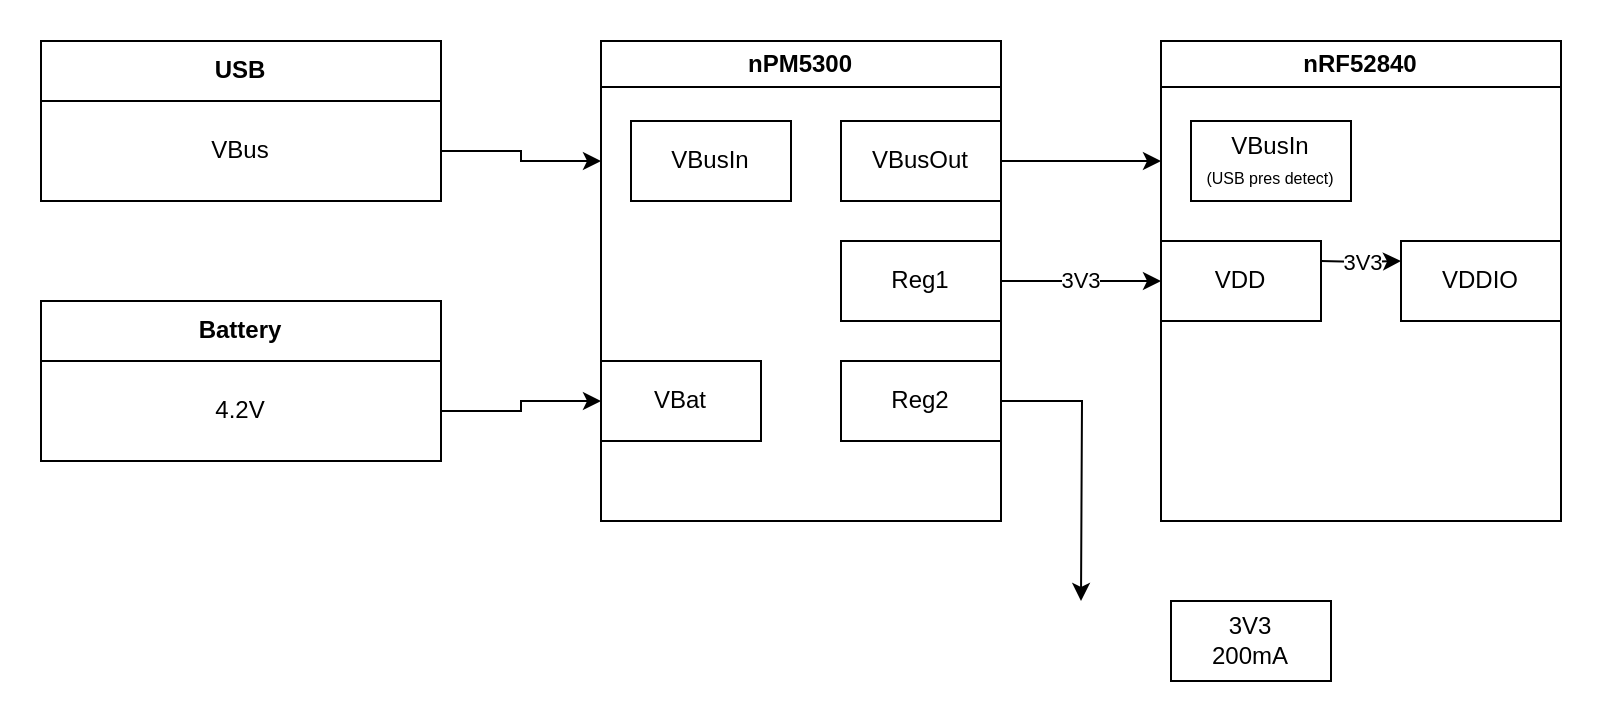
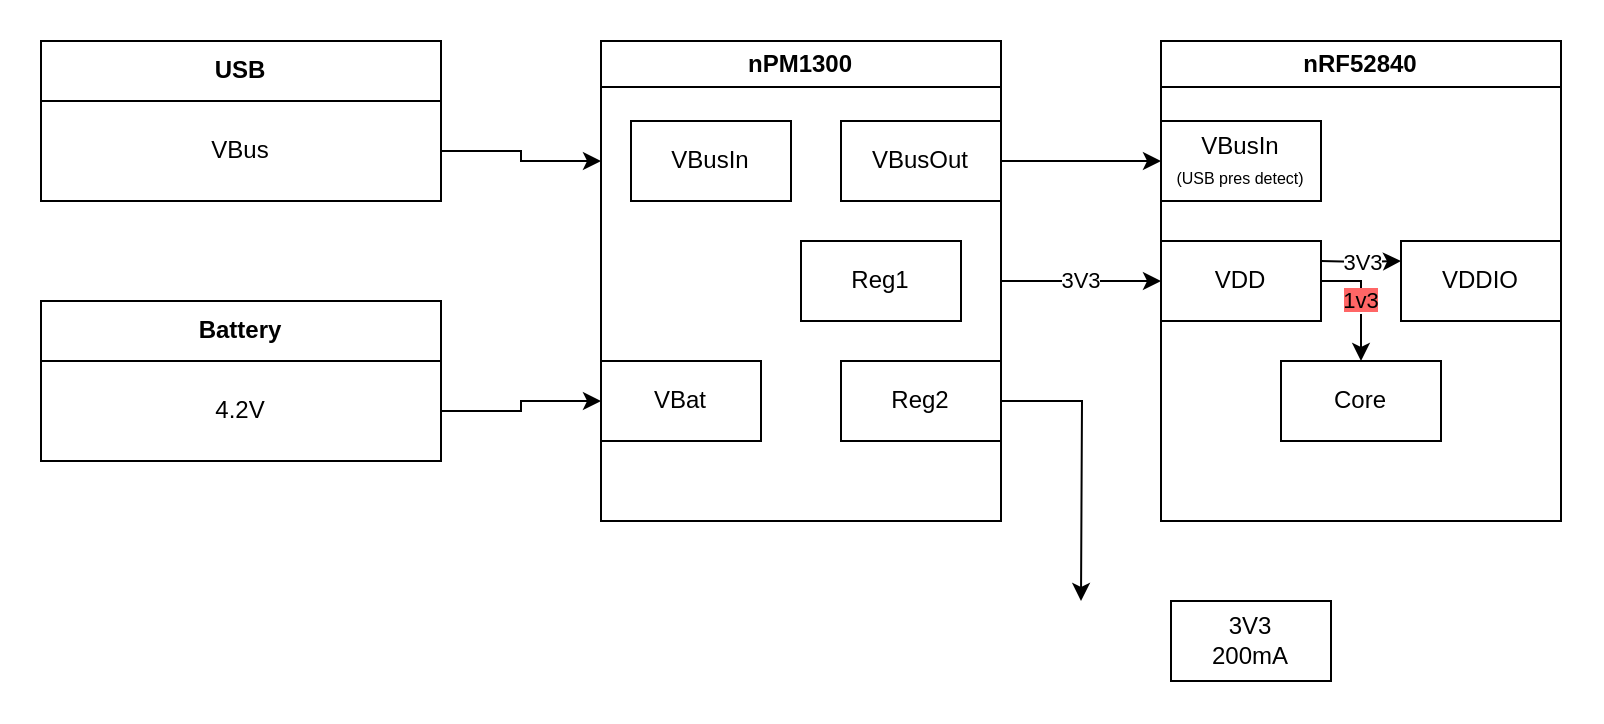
node "nPM5300": label "nPM5300" -> "nPM1300"
node "VBusIn (USB pres detect)": moved (1271, 161) -> (1241, 161)
node "Reg1": moved (921, 281) -> (881, 281)
edge "VDD" -> "Core": added, label "1v3"
node "Core": added
